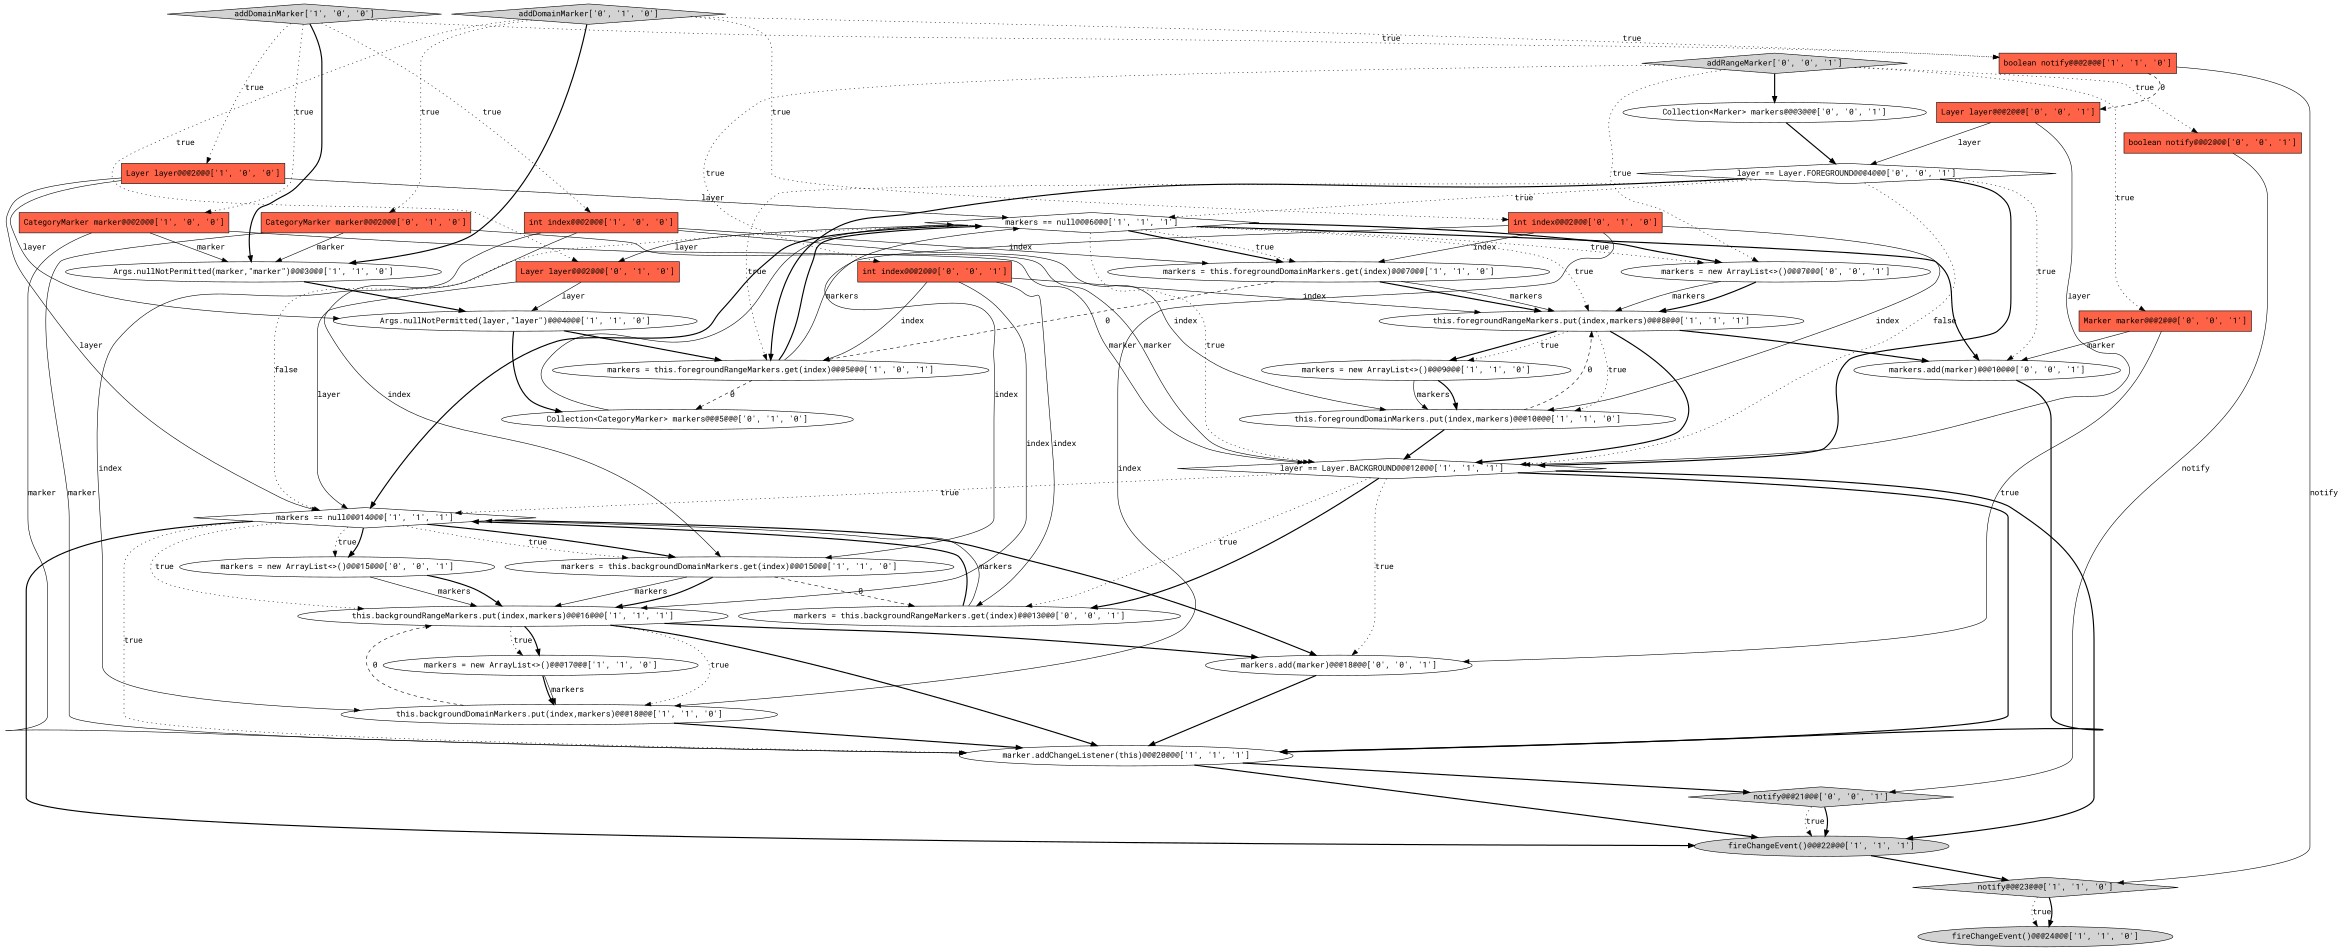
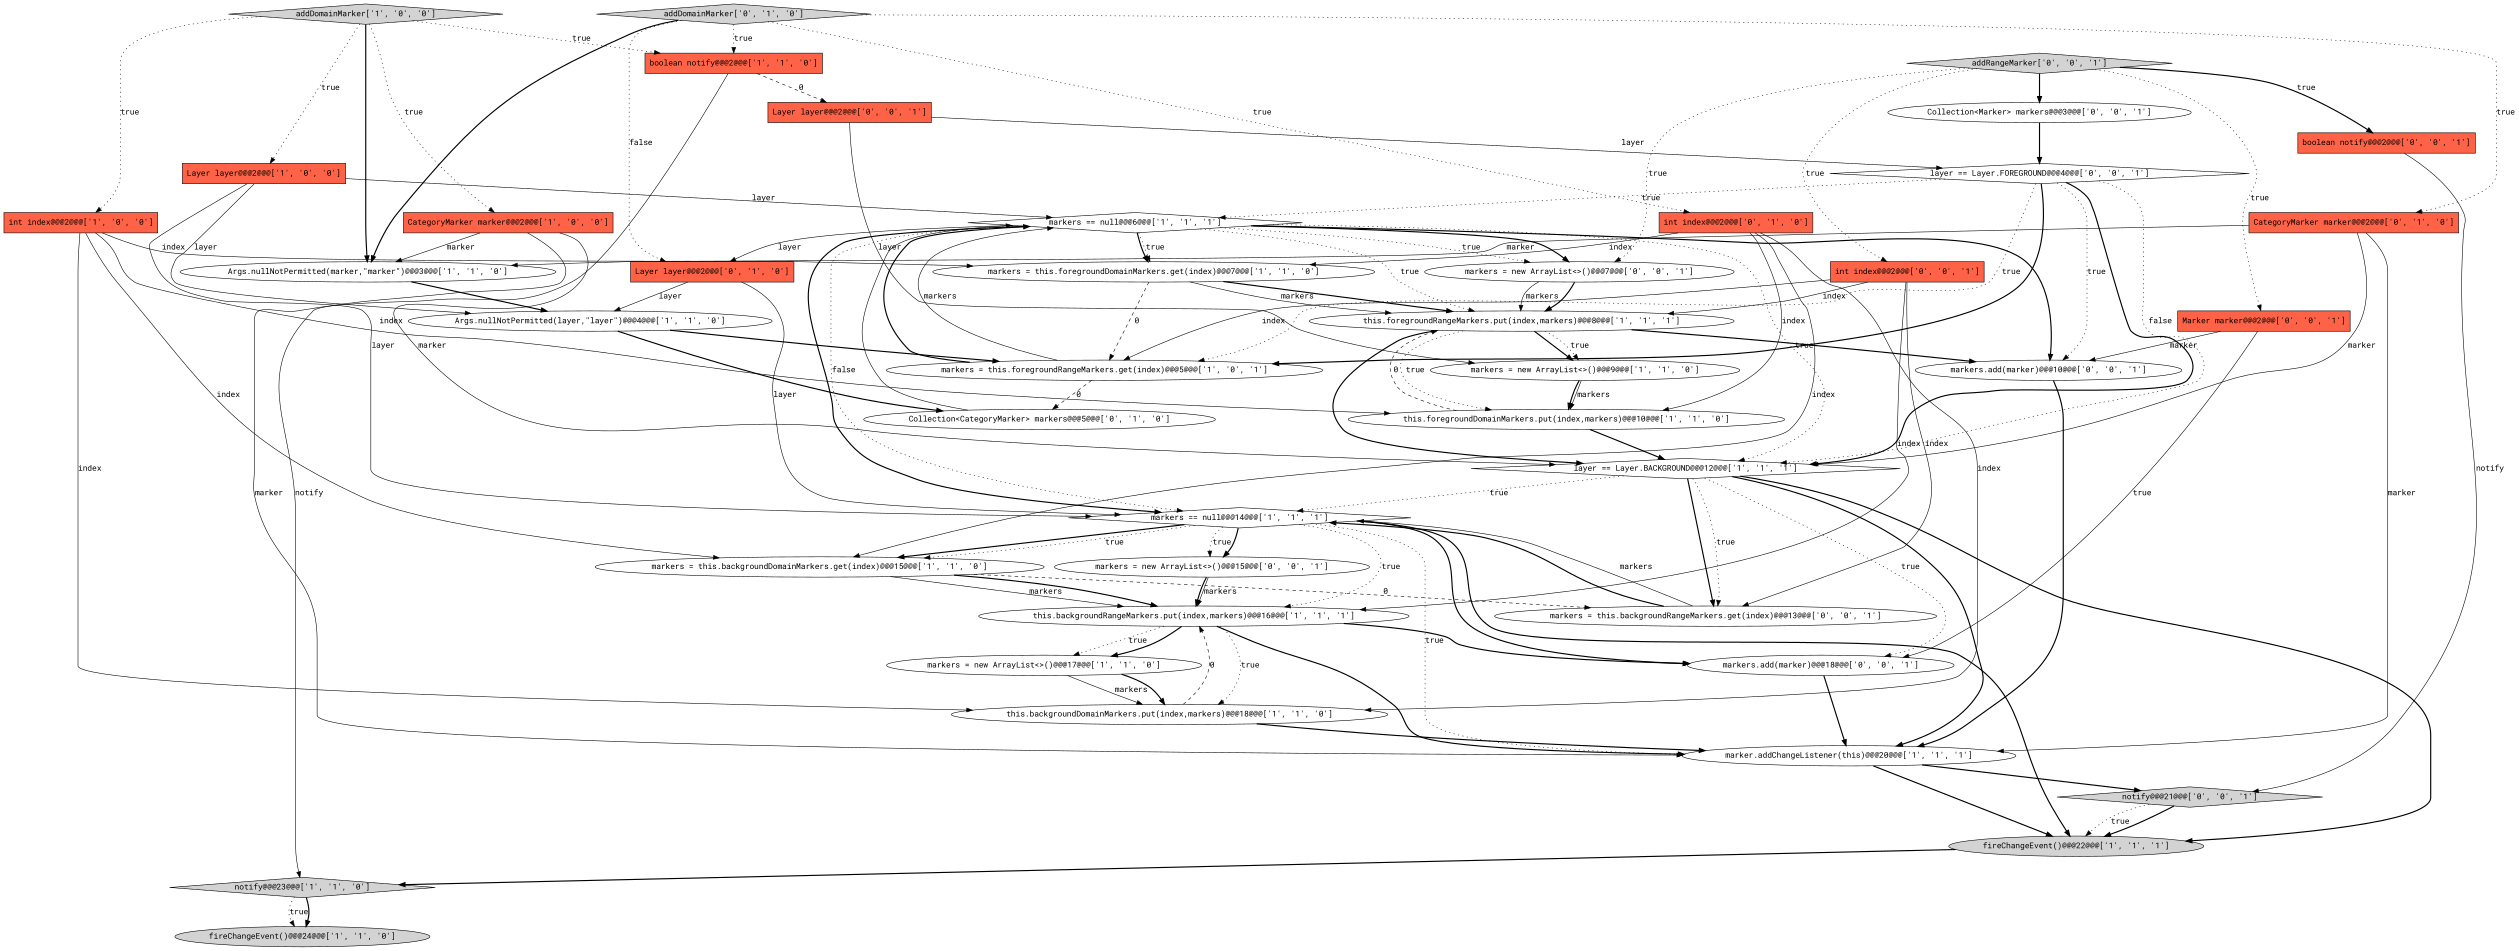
edge "addRangeMarker['0', '0', '1']" -> "boolean notify@@@2@@@['0', '0', '1']": style dotted -> bold
edge "addDomainMarker['0', '1', '0']" -> "Layer layer@@@2@@@['0', '1', '0']": label "true" -> "false"
edge "Layer layer@@@2@@@['0', '0', '1']" -> "layer == Layer.BACKGROUND@@@12@@@['1', '1', '1']": now "Layer layer@@@2@@@['0', '0', '1']" -> "markers = new ArrayList<>()@@@9@@@['1', '1', '0']"
